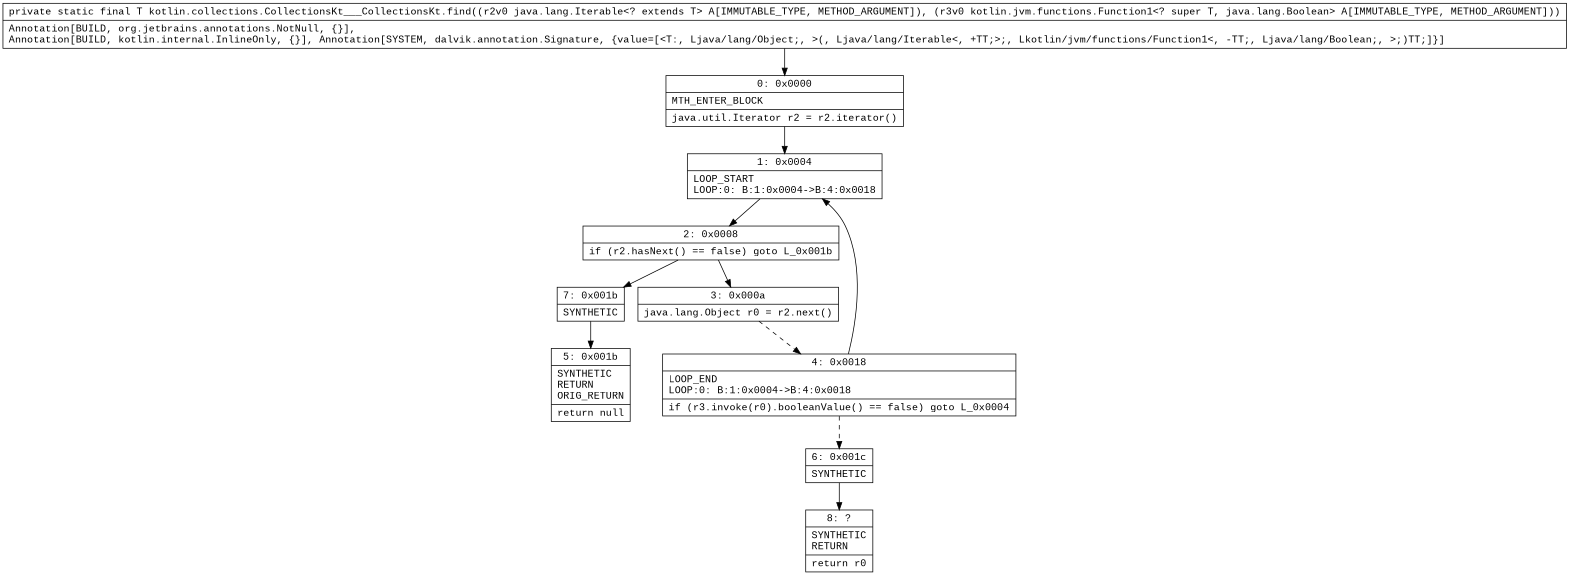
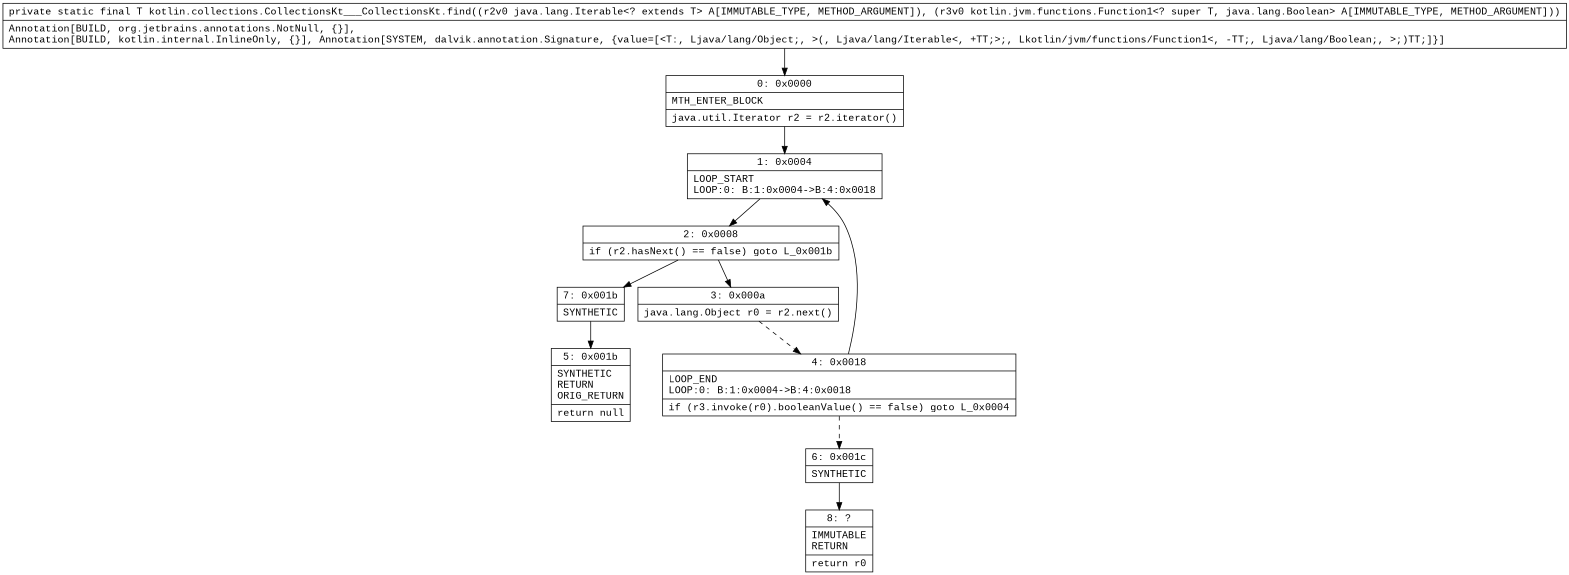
node "8: ?": text "SYNTHETIC" -> "IMMUTABLE"
